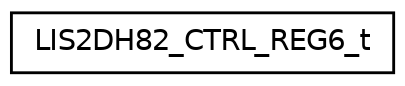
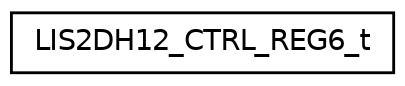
node "LIS2DH82_CTRL_REG6_t": label "LIS2DH82_CTRL_REG6_t" -> "LIS2DH12_CTRL_REG6_t"
